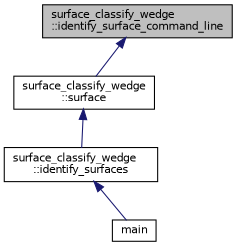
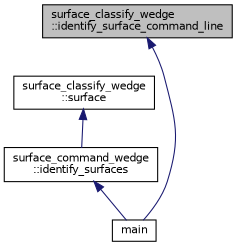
edge "surface_classify_wedge ::surface" -> "surface_classify_wedge ::identify_surface_command_line": now "main" -> "surface_classify_wedge ::identify_surface_command_line"
node "surface_classify_wedge ::identify_surfaces": label "surface_classify_wedge ::identify_surfaces" -> "surface_command_wedge ::identify_surfaces"
